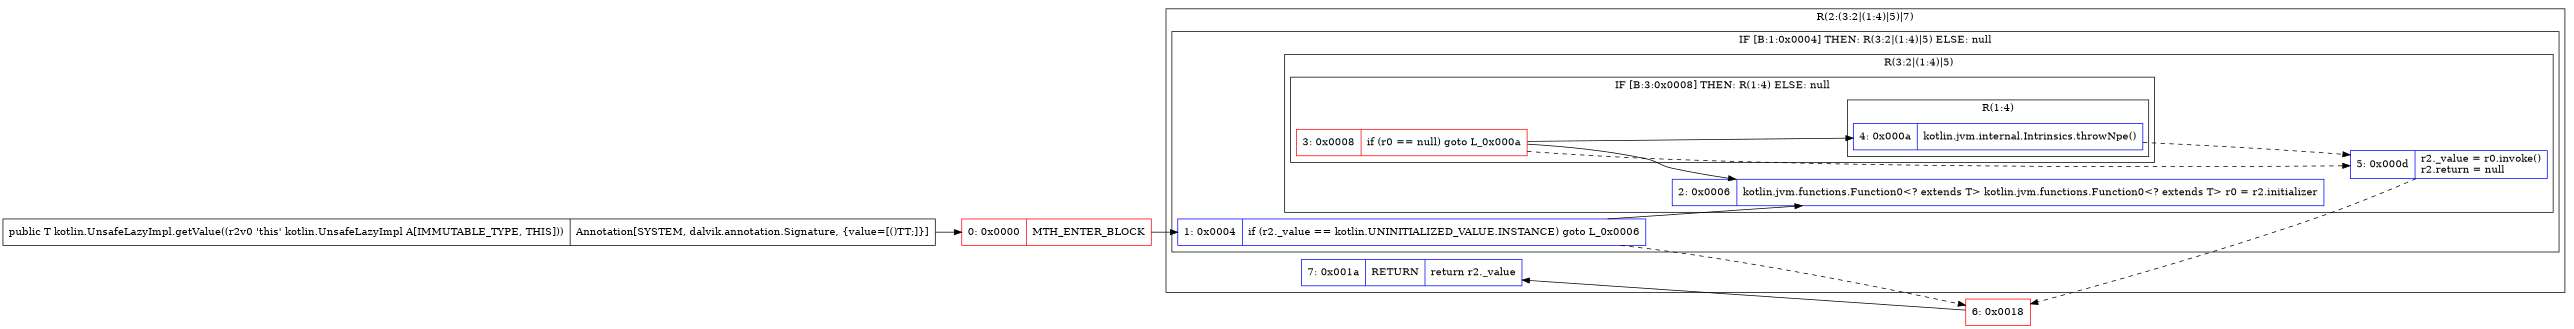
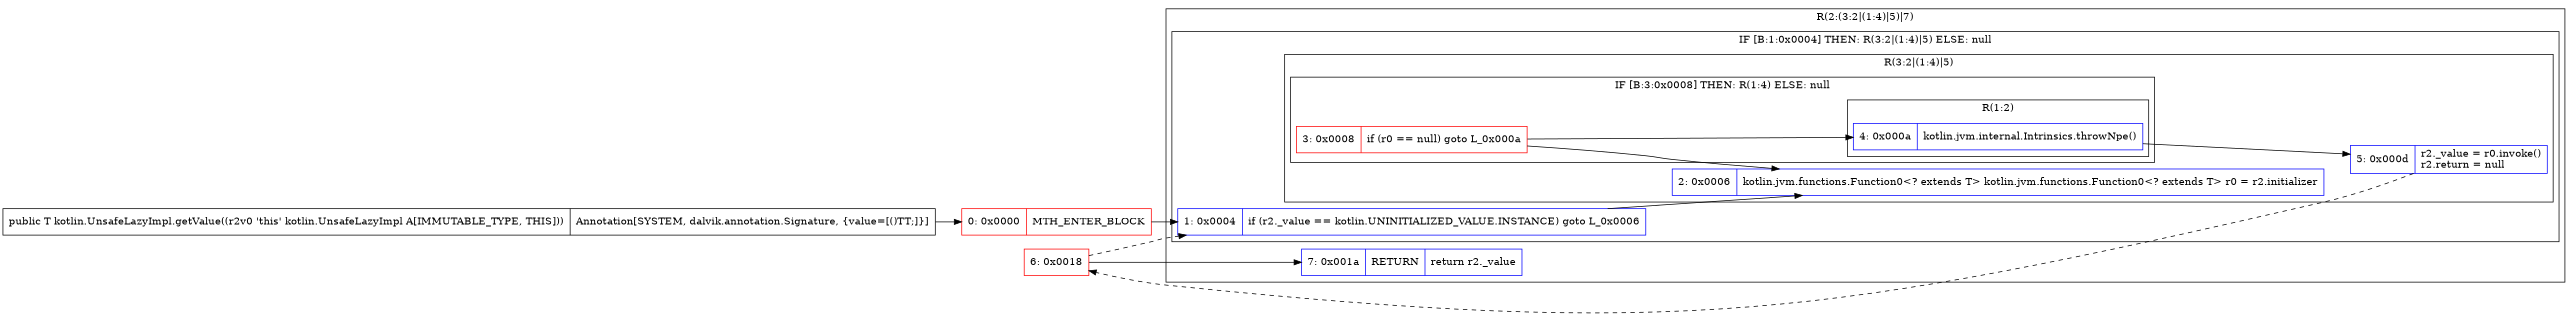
cluster "R(1:4)": label "R(1:4)" -> "R(1:2)"
edge "4: 0x000a" -> "5: 0x000d": style dashed -> solid
edge "3: 0x0008" -> "5: 0x000d": removed
edge "1: 0x0004" -> "6: 0x0018": reversed
